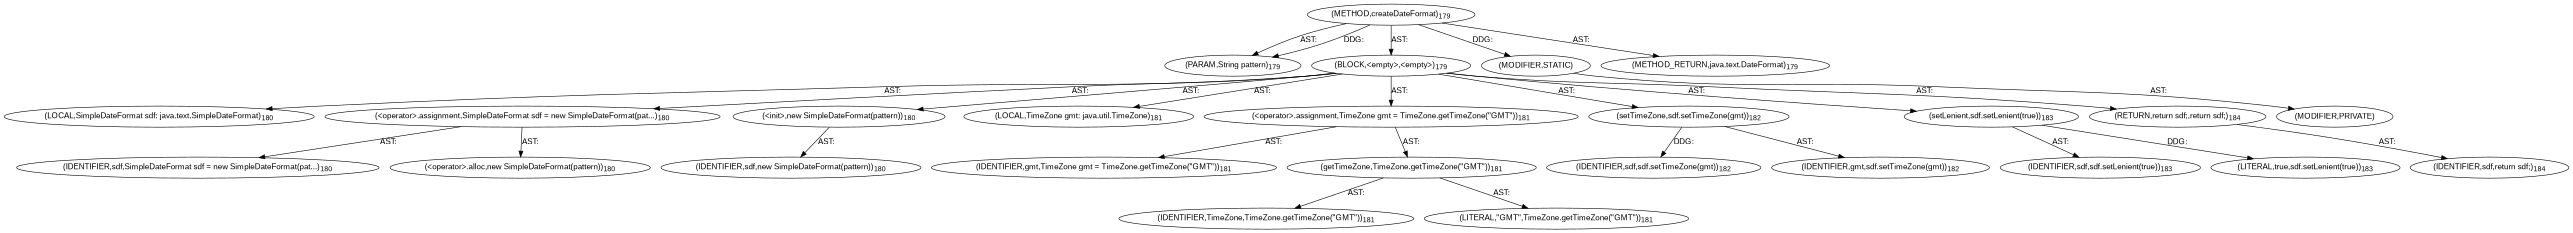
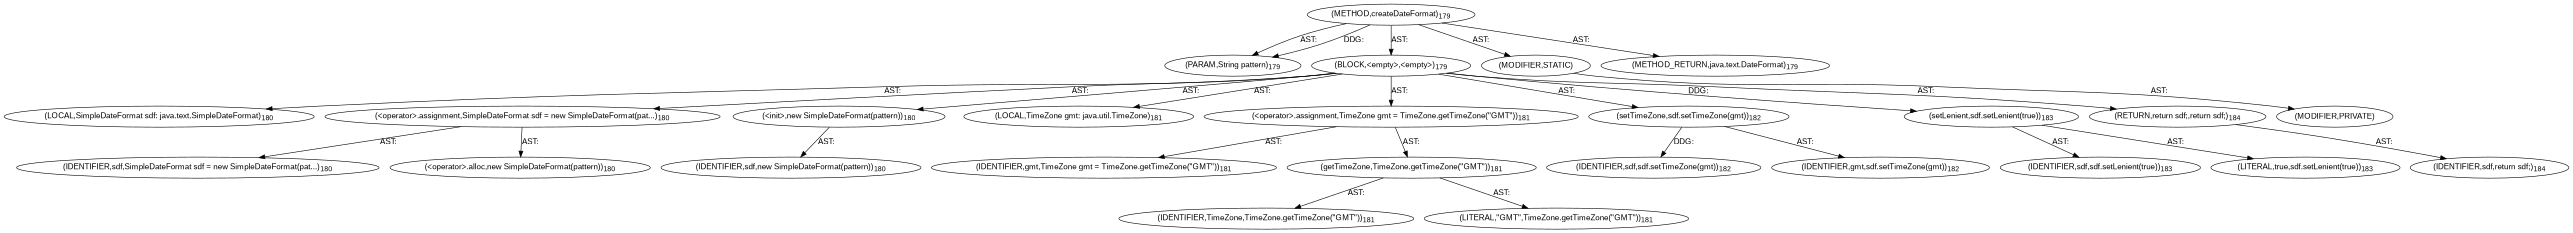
edge "(METHOD,createDateFormat)" -> "(MODIFIER,STATIC)": label "DDG: " -> "AST: "
edge "(BLOCK,<empty>,<empty>)" -> "(setLenient,sdf.setLenient(true))": label "AST: " -> "DDG: "
edge "(setLenient,sdf.setLenient(true))" -> "(LITERAL,true,sdf.setLenient(true))": label "DDG: " -> "AST: "
